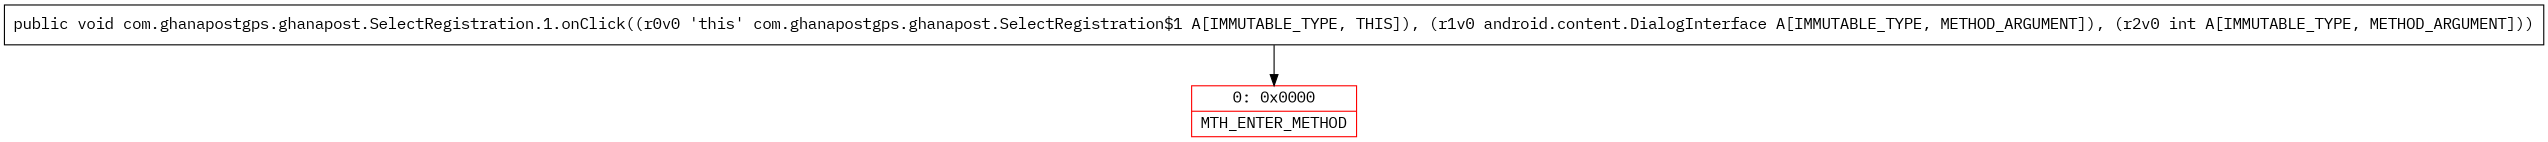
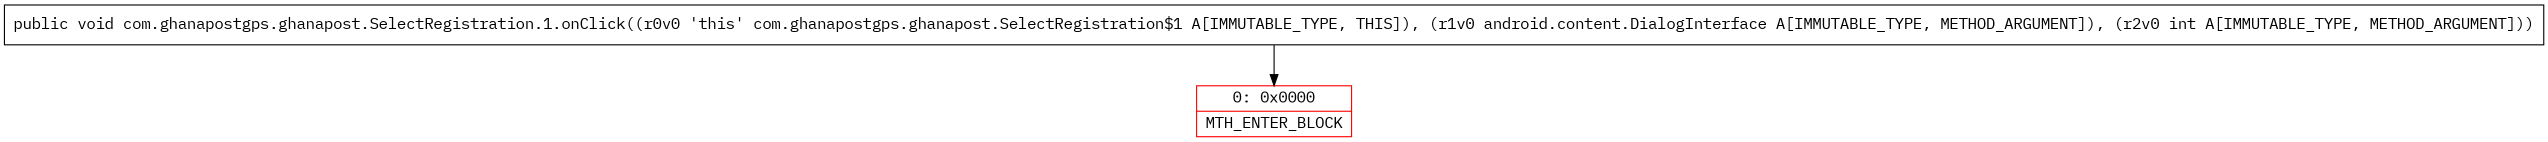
node "0: 0x0000": text "MTH_ENTER_METHOD" -> "MTH_ENTER_BLOCK"
